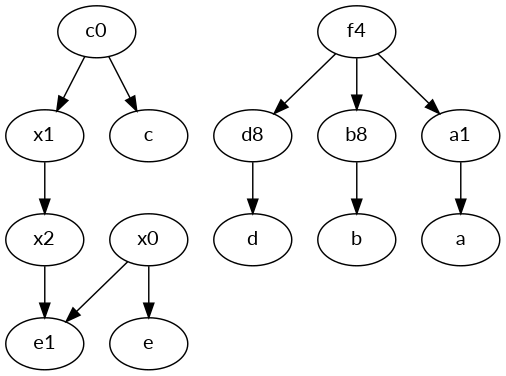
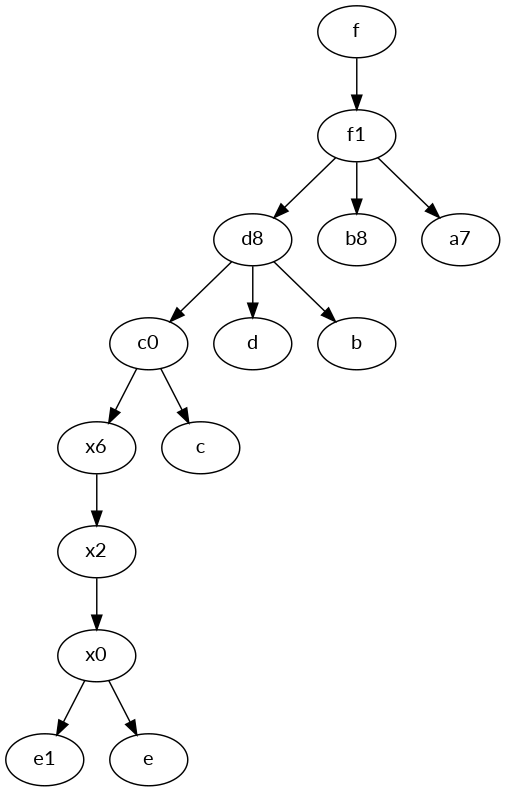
node "f4": label "f4" -> "f1"
node "f": added
node "x1": label "x1" -> "x6"
node "a1": label "a1" -> "a7"
edge "b8" -> "b": now "d8" -> "b"
node "a": removed
edge "x2" -> "e1": now "x2" -> "x0"
edge "d8" -> "c0": added
